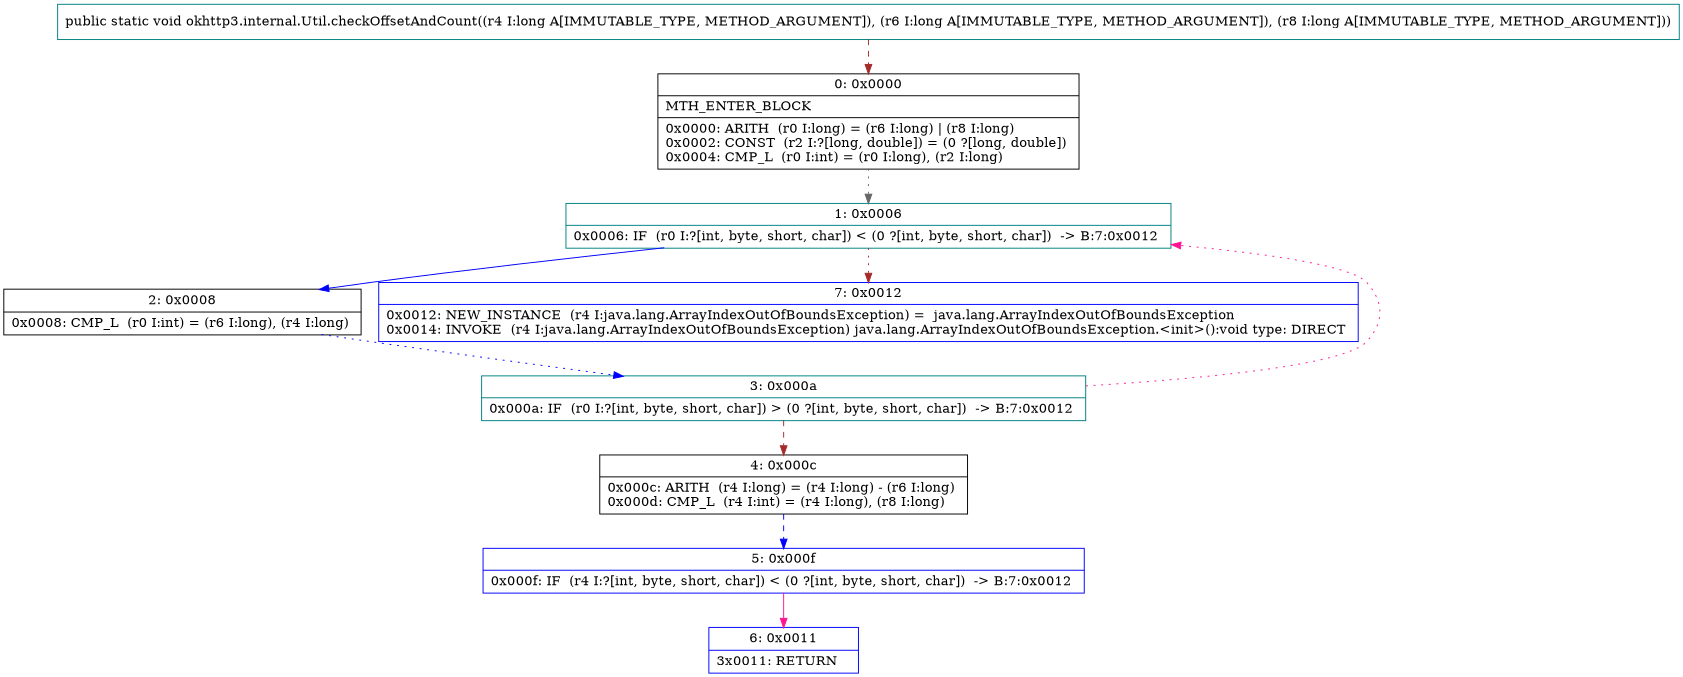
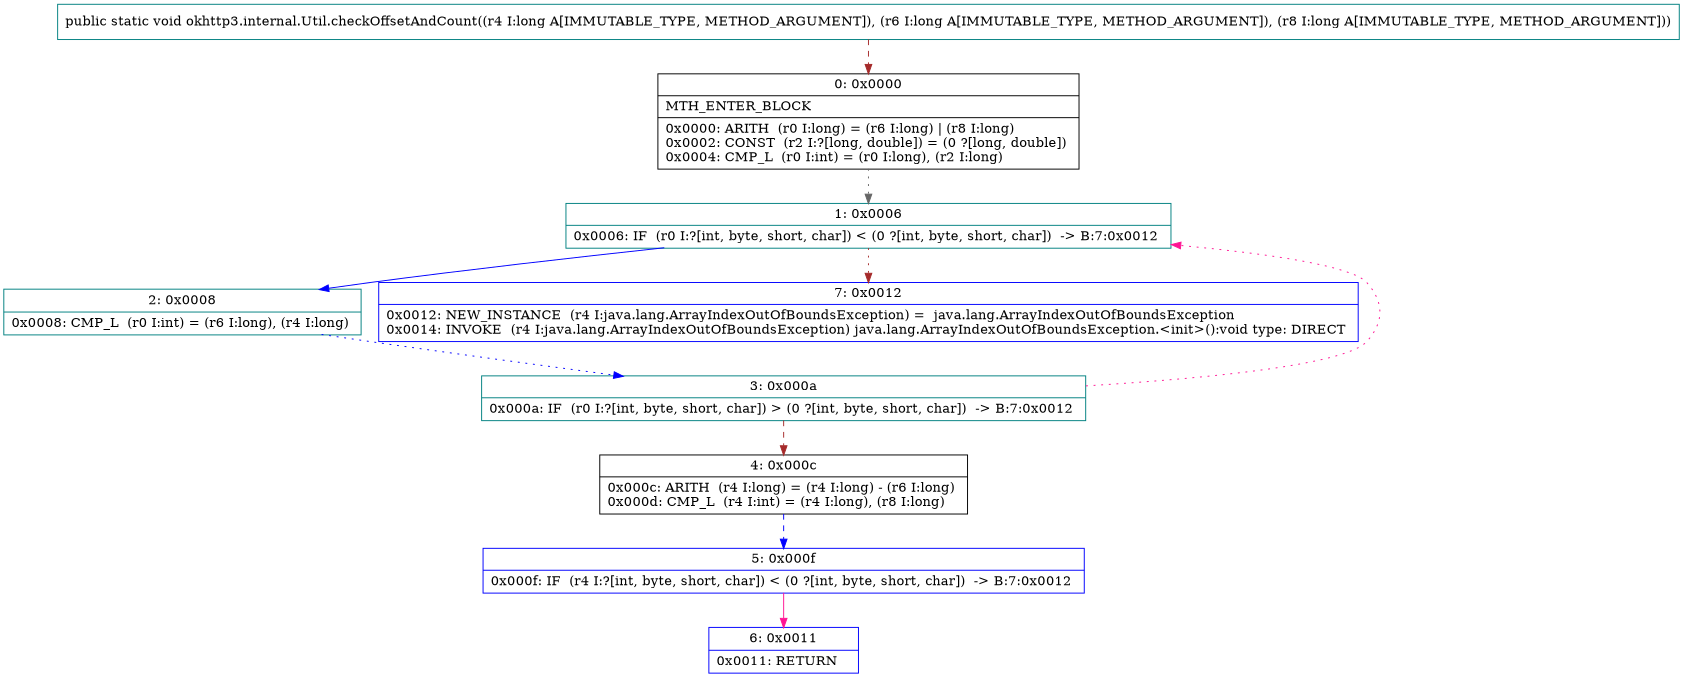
node "2: 0x0008": color black -> teal
node "6: 0x0011": text "3x0011: RETURN" -> "0x0011: RETURN"
